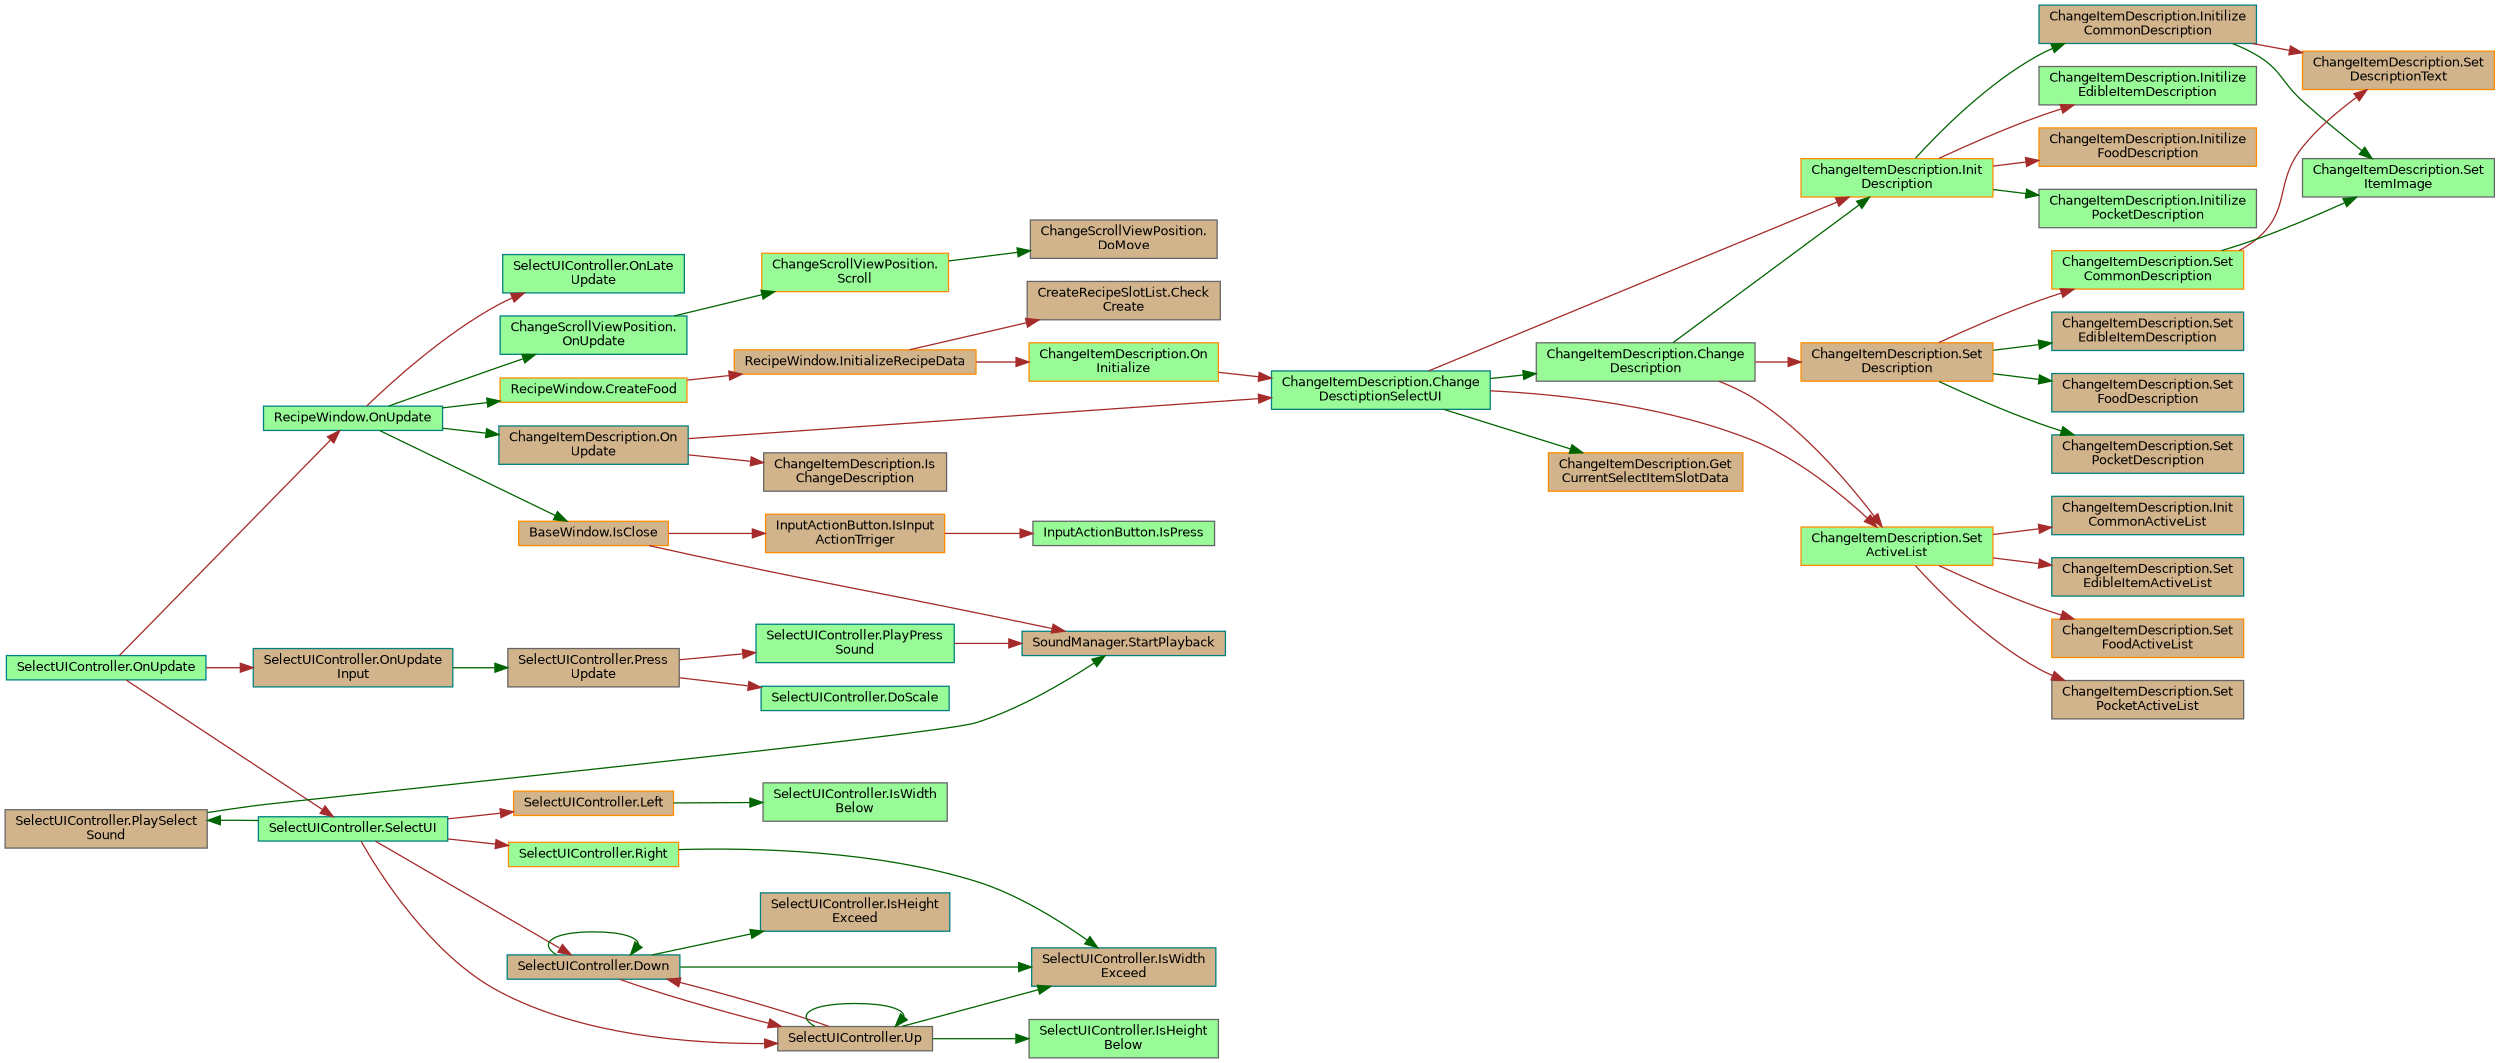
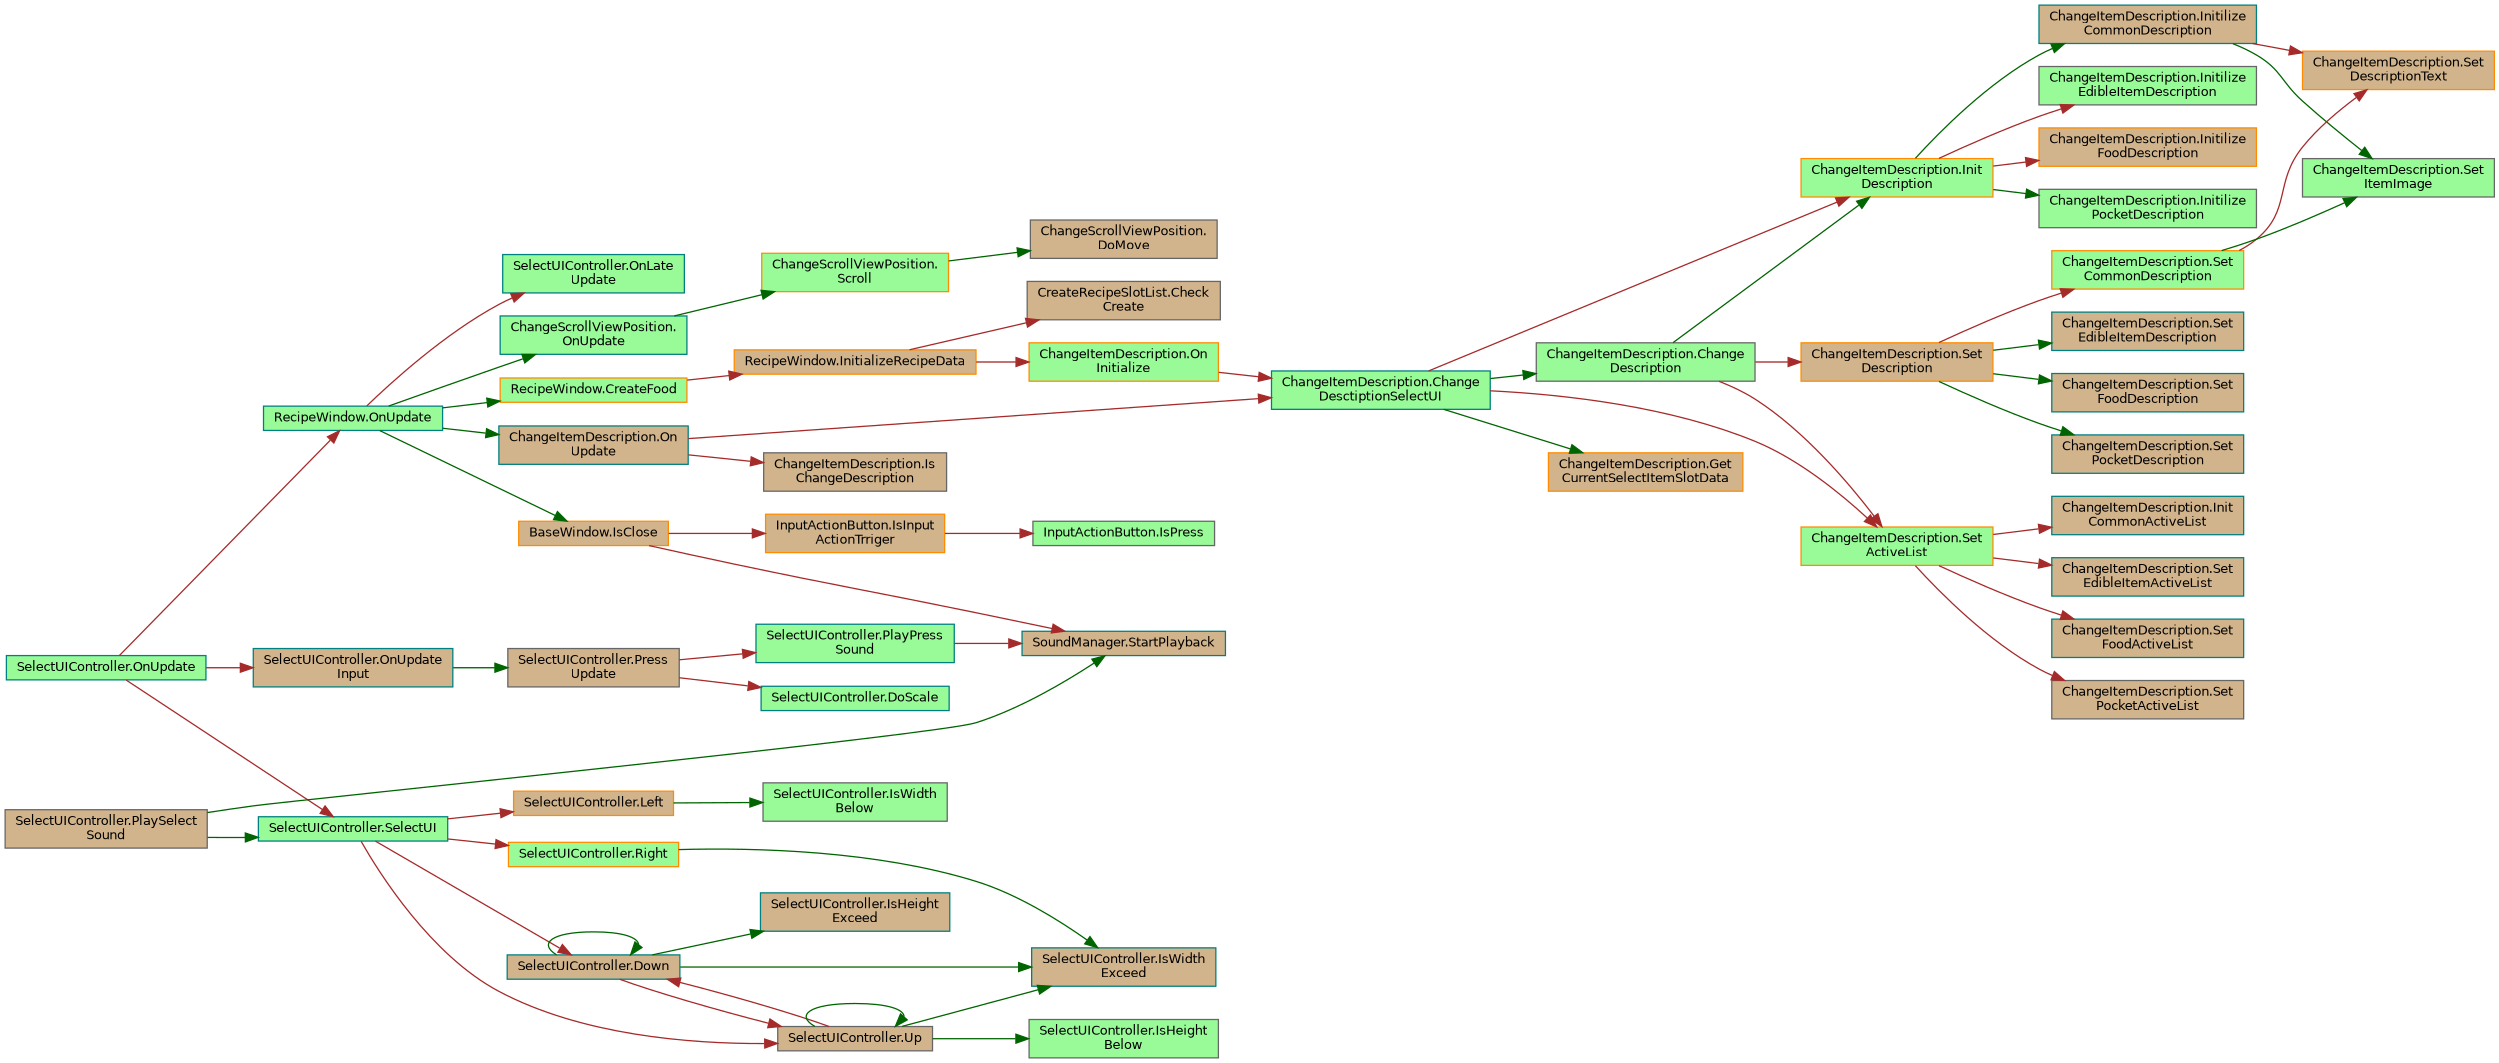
node "ChangeItemDescription.Set FoodActiveList": color darkorange -> teal
edge "SelectUIController.SelectUI" -> "SelectUIController.PlaySelect Sound": reversed
